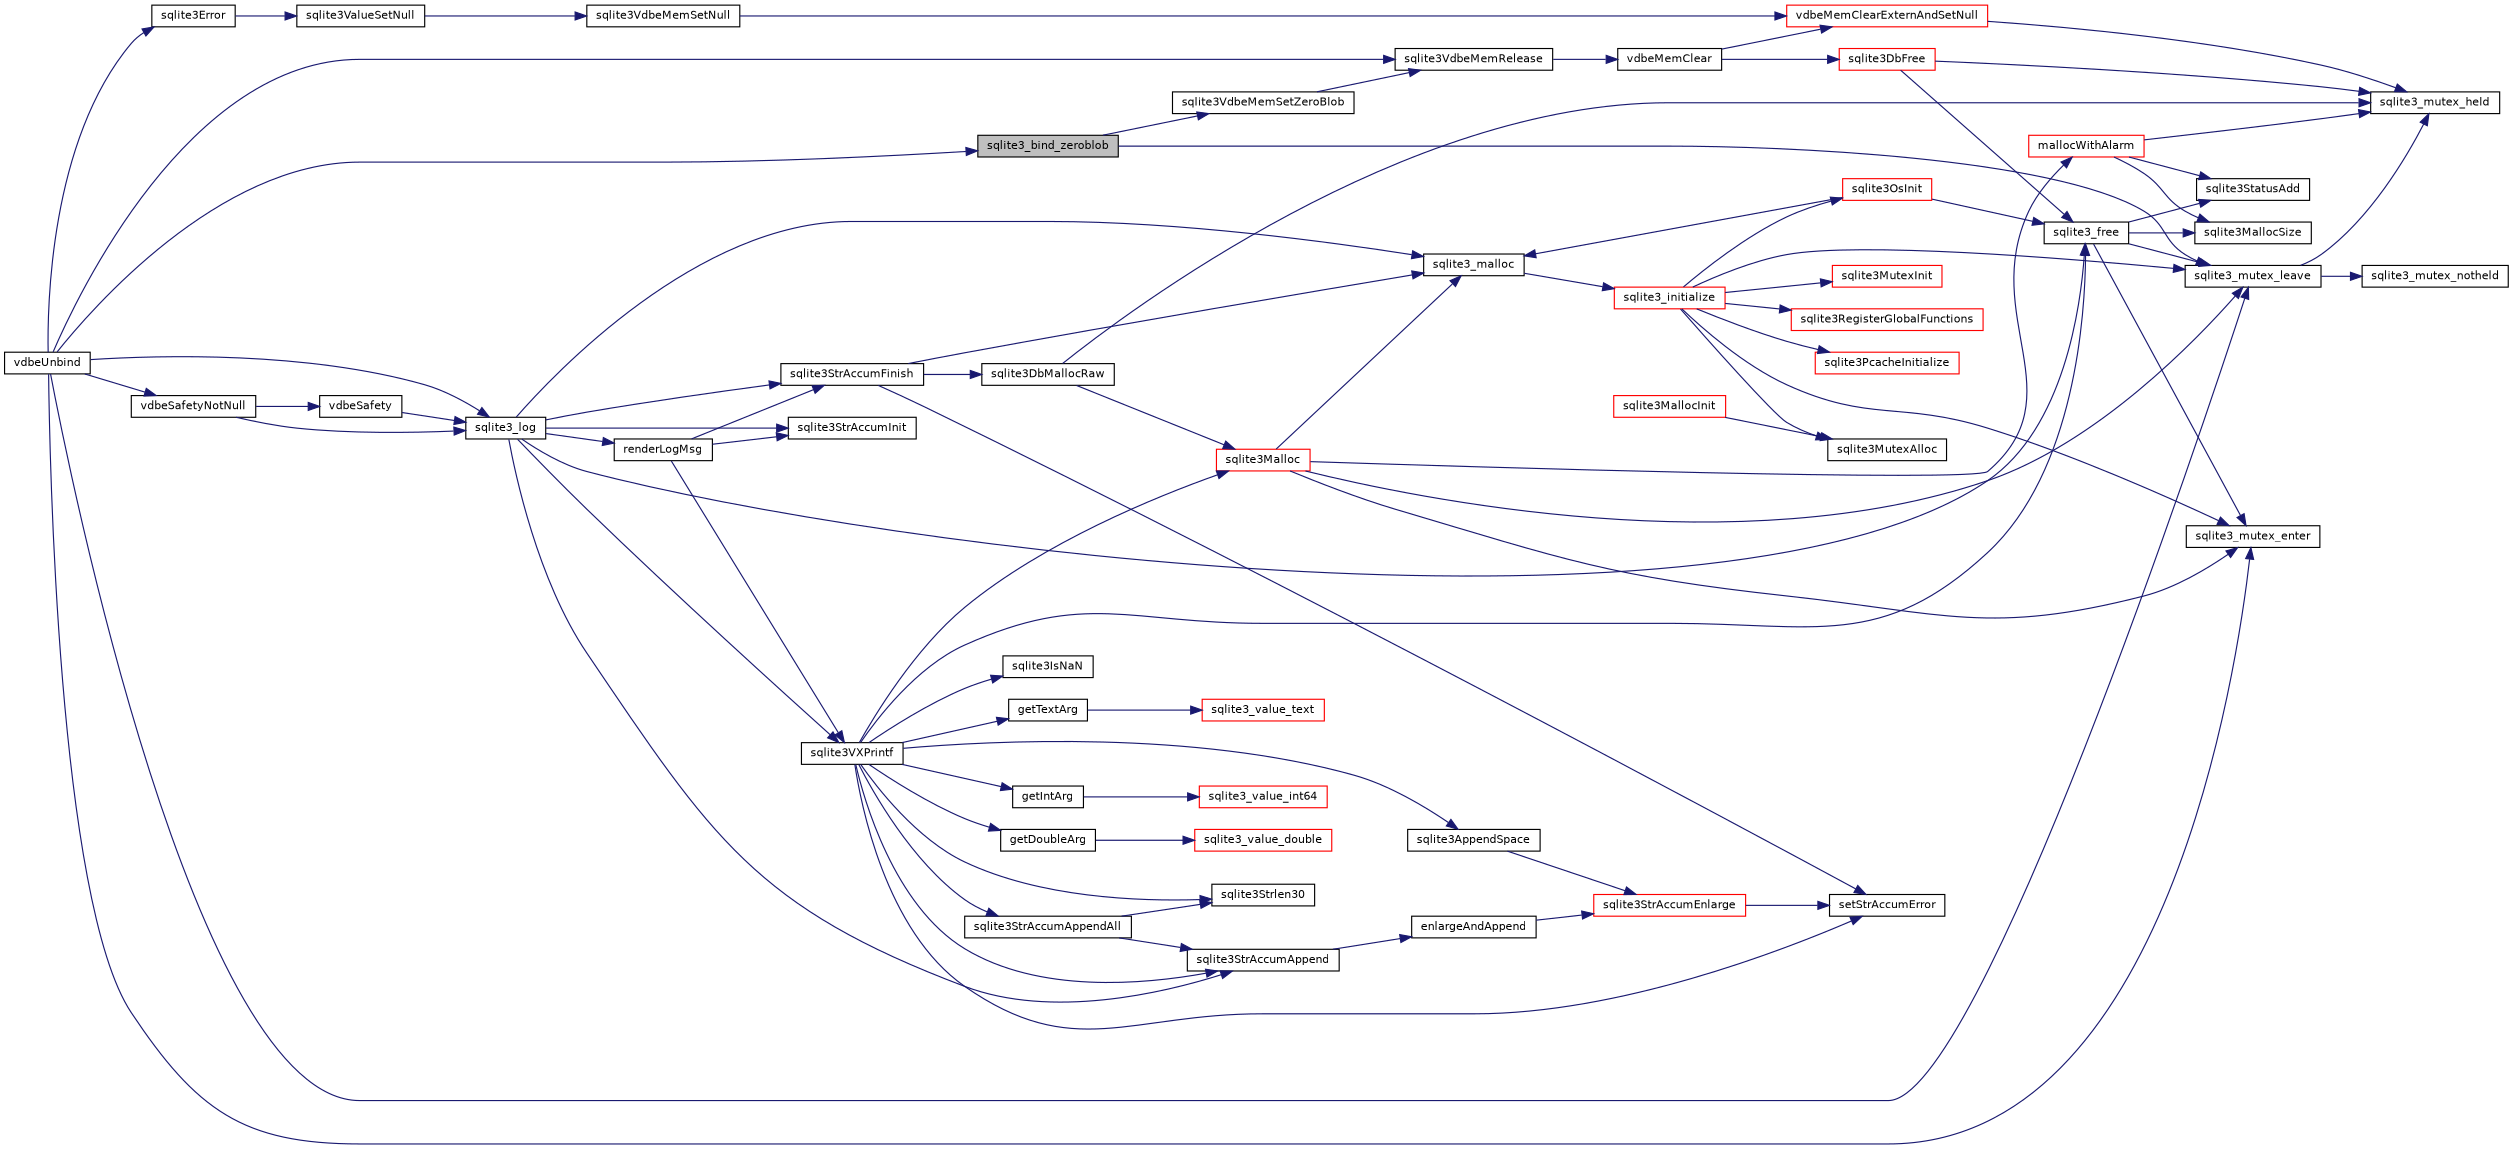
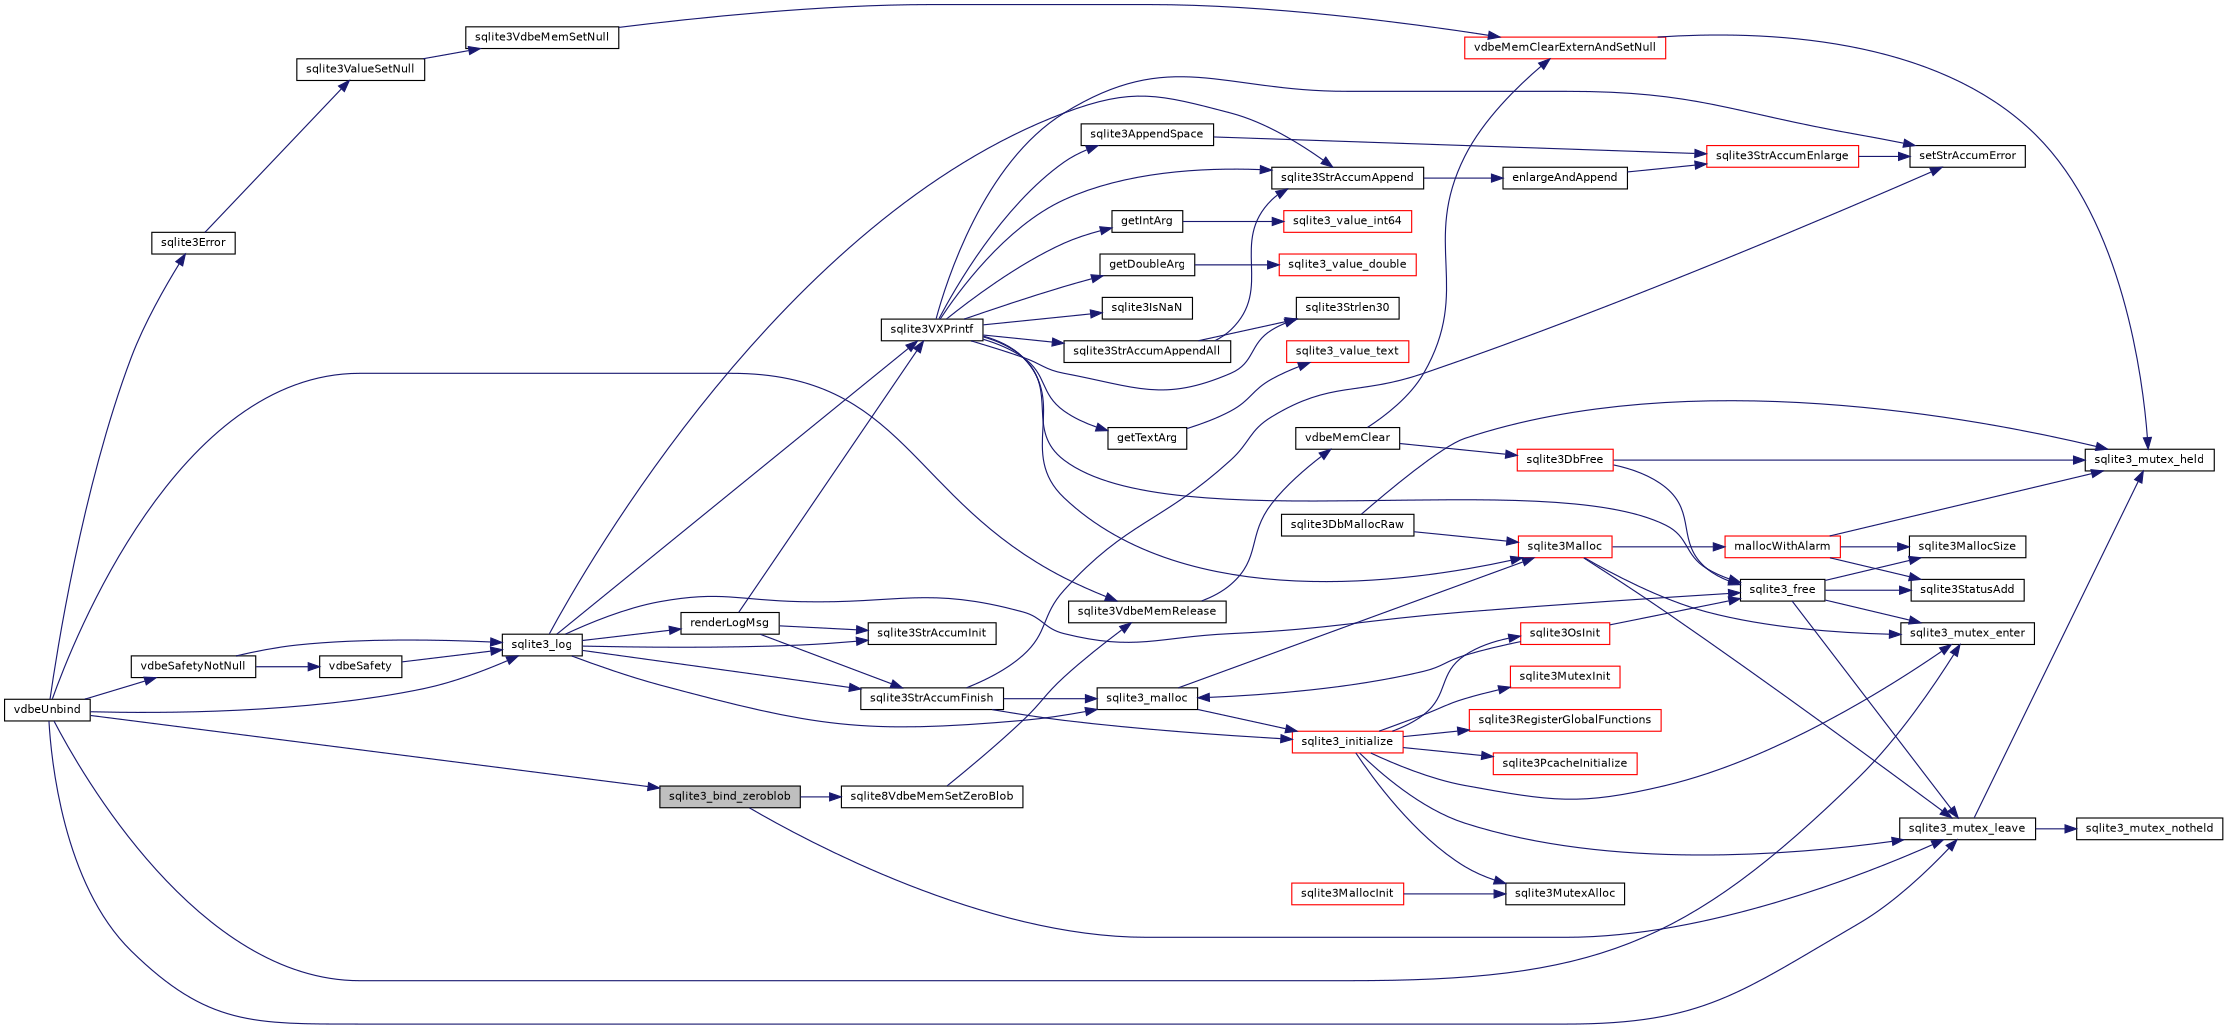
node "sqlite3VdbeMemSetZeroBlob": label "sqlite3VdbeMemSetZeroBlob" -> "sqlite8VdbeMemSetZeroBlob"
edge "sqlite3Malloc" -> "sqlite3_malloc": reversed
edge "sqlite3StrAccumFinish" -> "sqlite3DbMallocRaw": now "sqlite3StrAccumFinish" -> "sqlite3_initialize"
